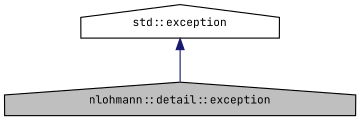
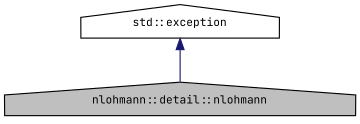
node "nlohmann::detail::exception": label "nlohmann::detail::exception" -> "nlohmann::detail::nlohmann"
